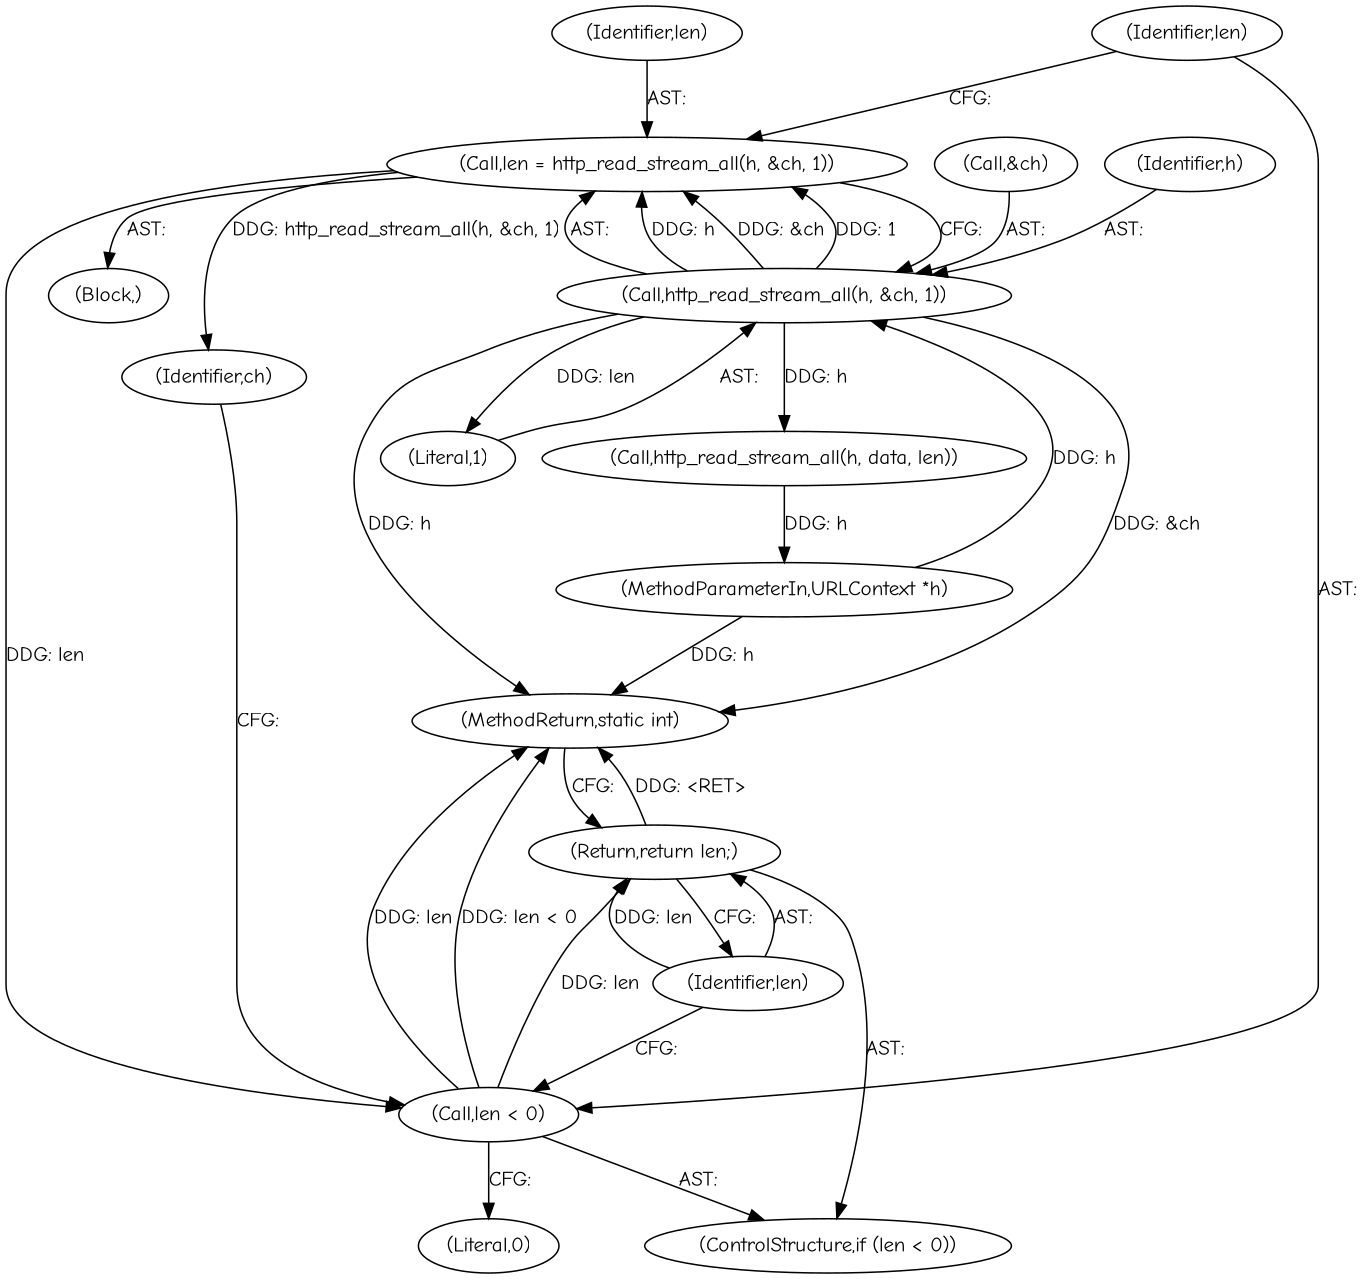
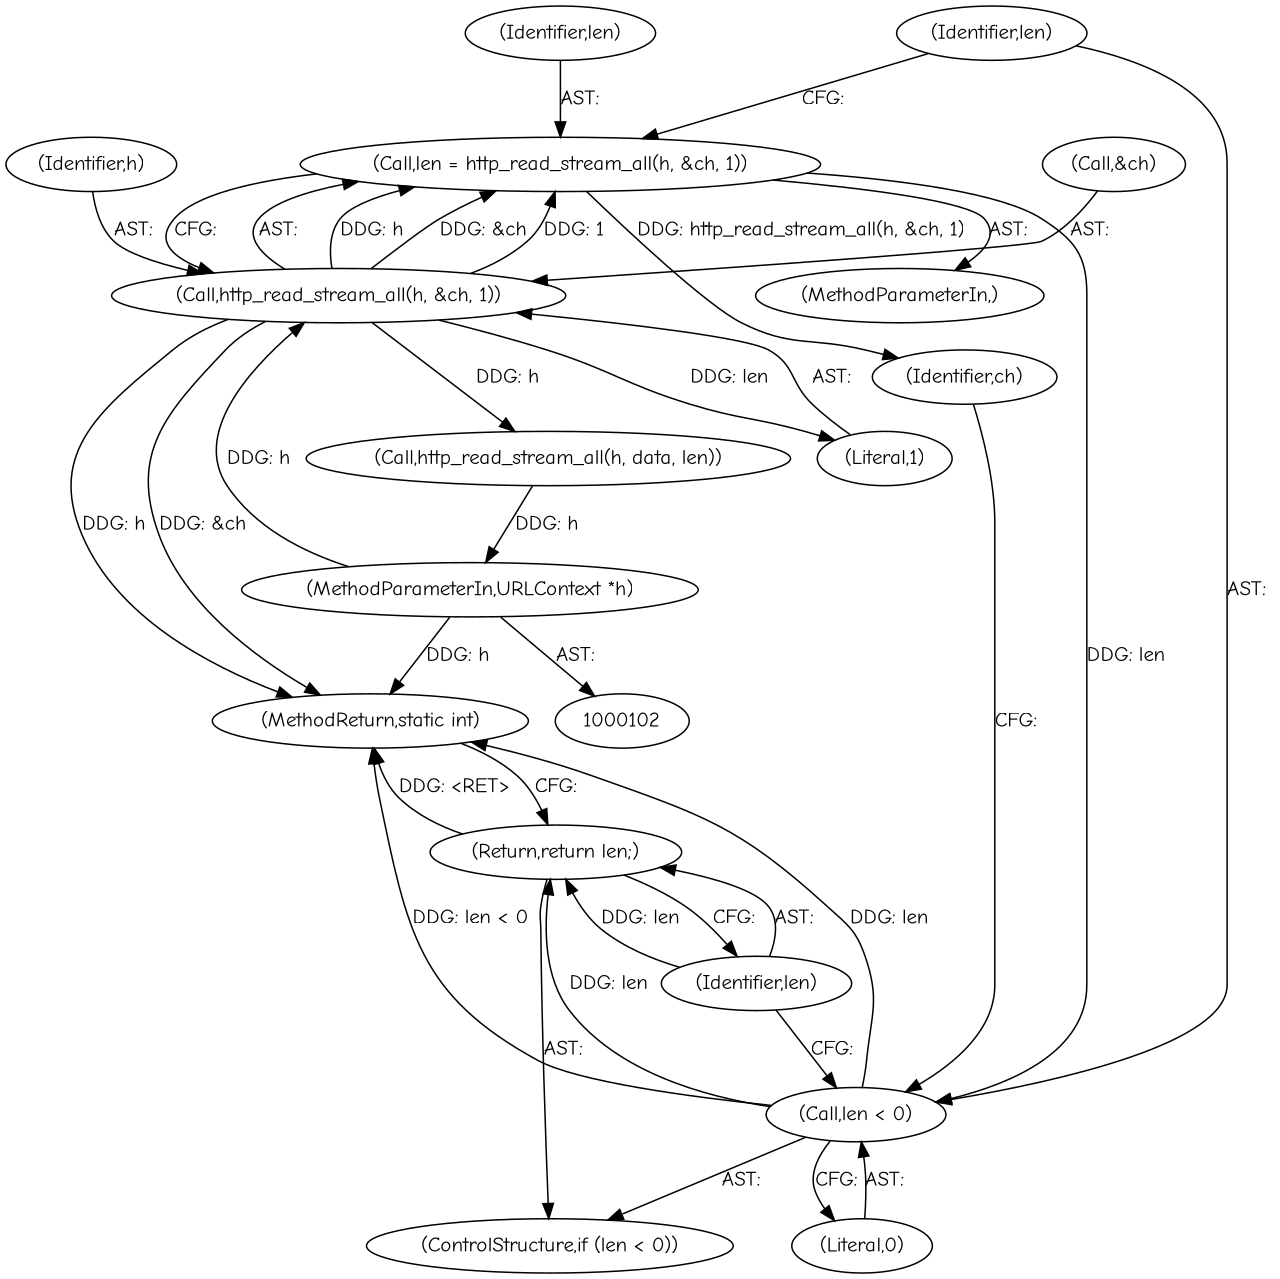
node "(Block,)": label "(Block,)" -> "(MethodParameterIn,)"
node "1000102": added
edge "(Literal,0)" -> "(Call,len < 0)": added, label "AST:"
